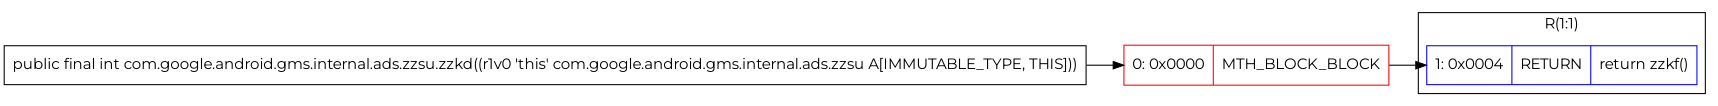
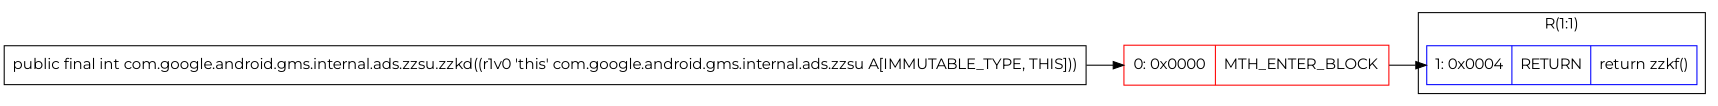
node "0: 0x0000": text "MTH_BLOCK_BLOCK" -> "MTH_ENTER_BLOCK"
